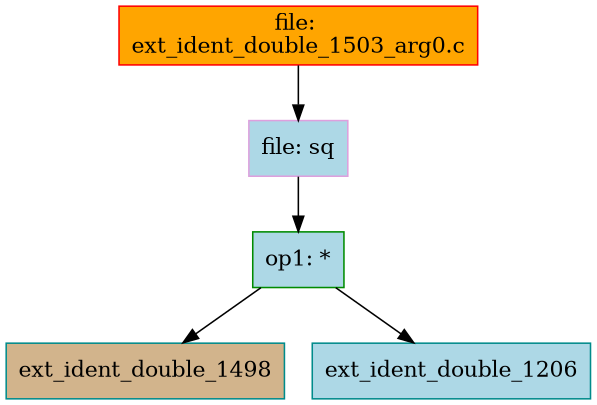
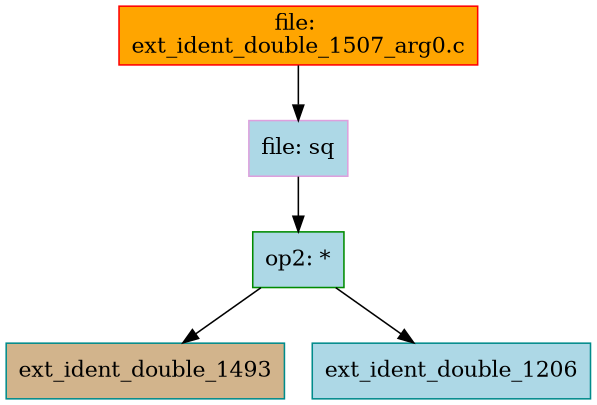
node "file: ext_ident_double_1503_arg0.c": label "file: ext_ident_double_1503_arg0.c" -> "file: ext_ident_double_1507_arg0.c"
node "op1: *": label "op1: *" -> "op2: *"
node "ext_ident_double_1498": label "ext_ident_double_1498" -> "ext_ident_double_1493"
